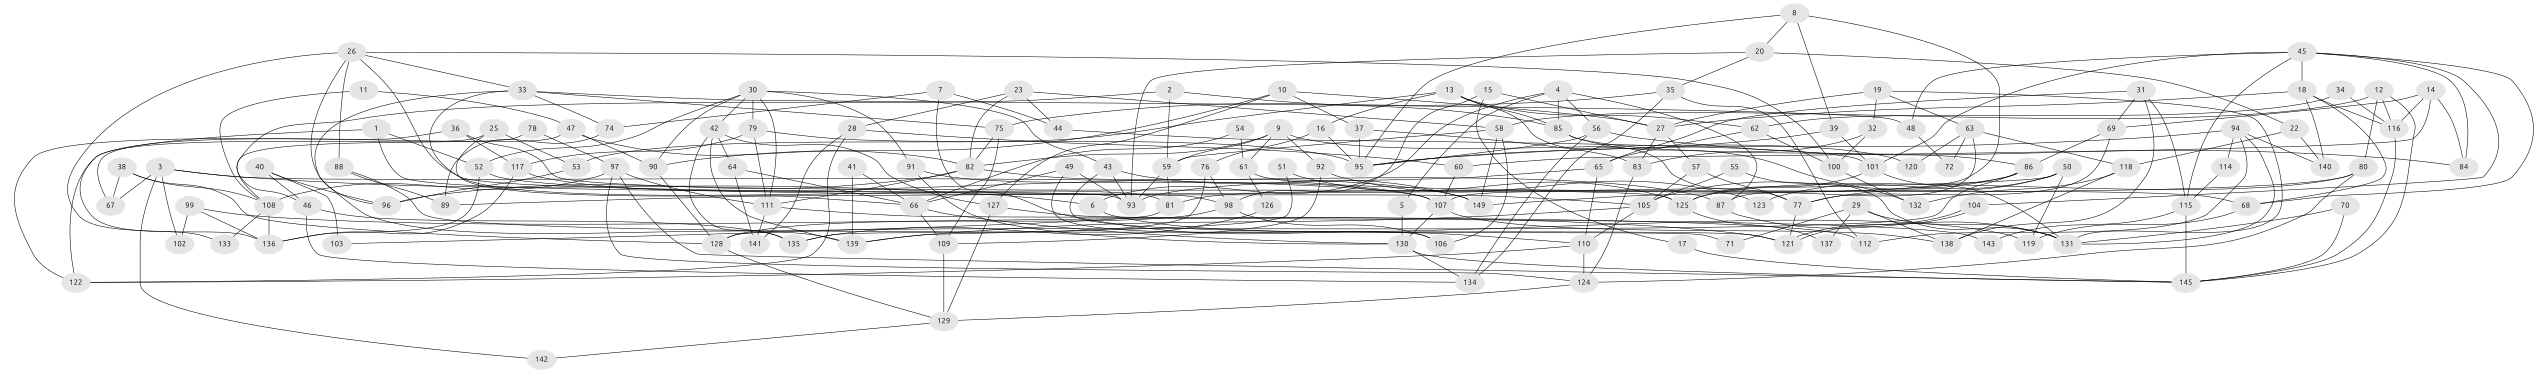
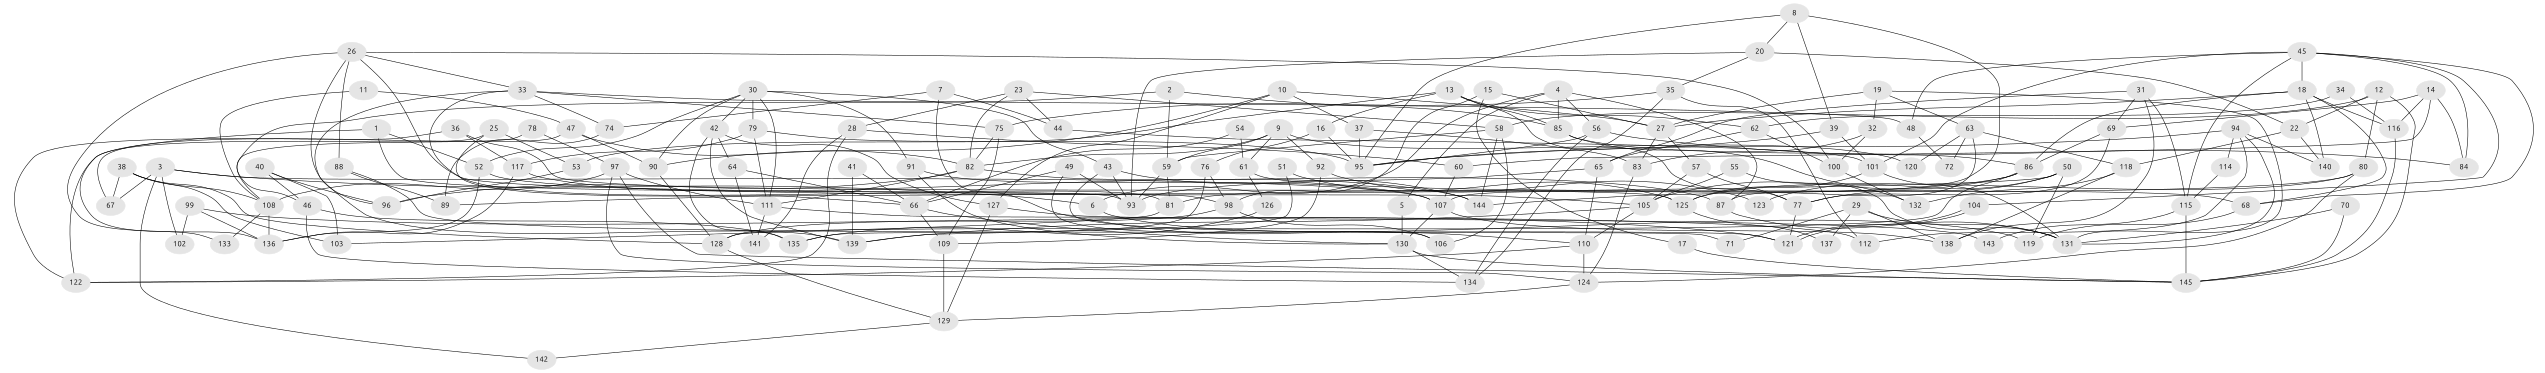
edge "18" -- "86": added
edge "12" -- "116": now "12" -- "22"
node "149": label "149" -> "144"
edge "38" -- "103": added
